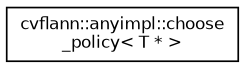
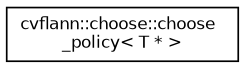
node "cvflann::anyimpl::choose _policy< T * >": label "cvflann::anyimpl::choose _policy< T * >" -> "cvflann::choose::choose _policy< T * >"
